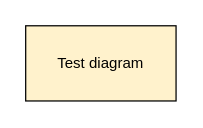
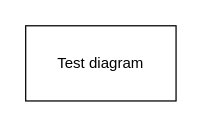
node "Test diagram": fillcolor #fff2cc -> #ffffff
